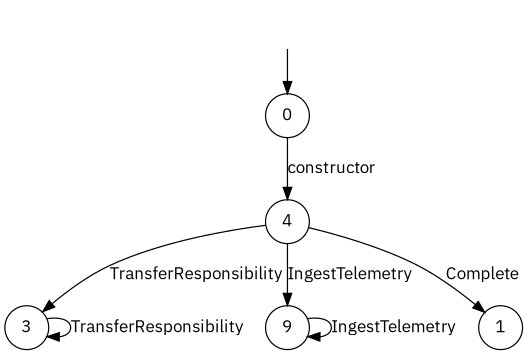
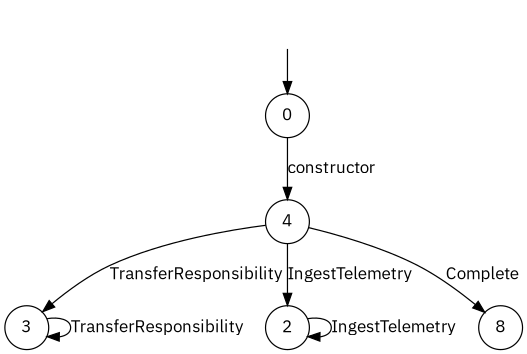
node "9": label "9" -> "2"
node "1": label "1" -> "8"
